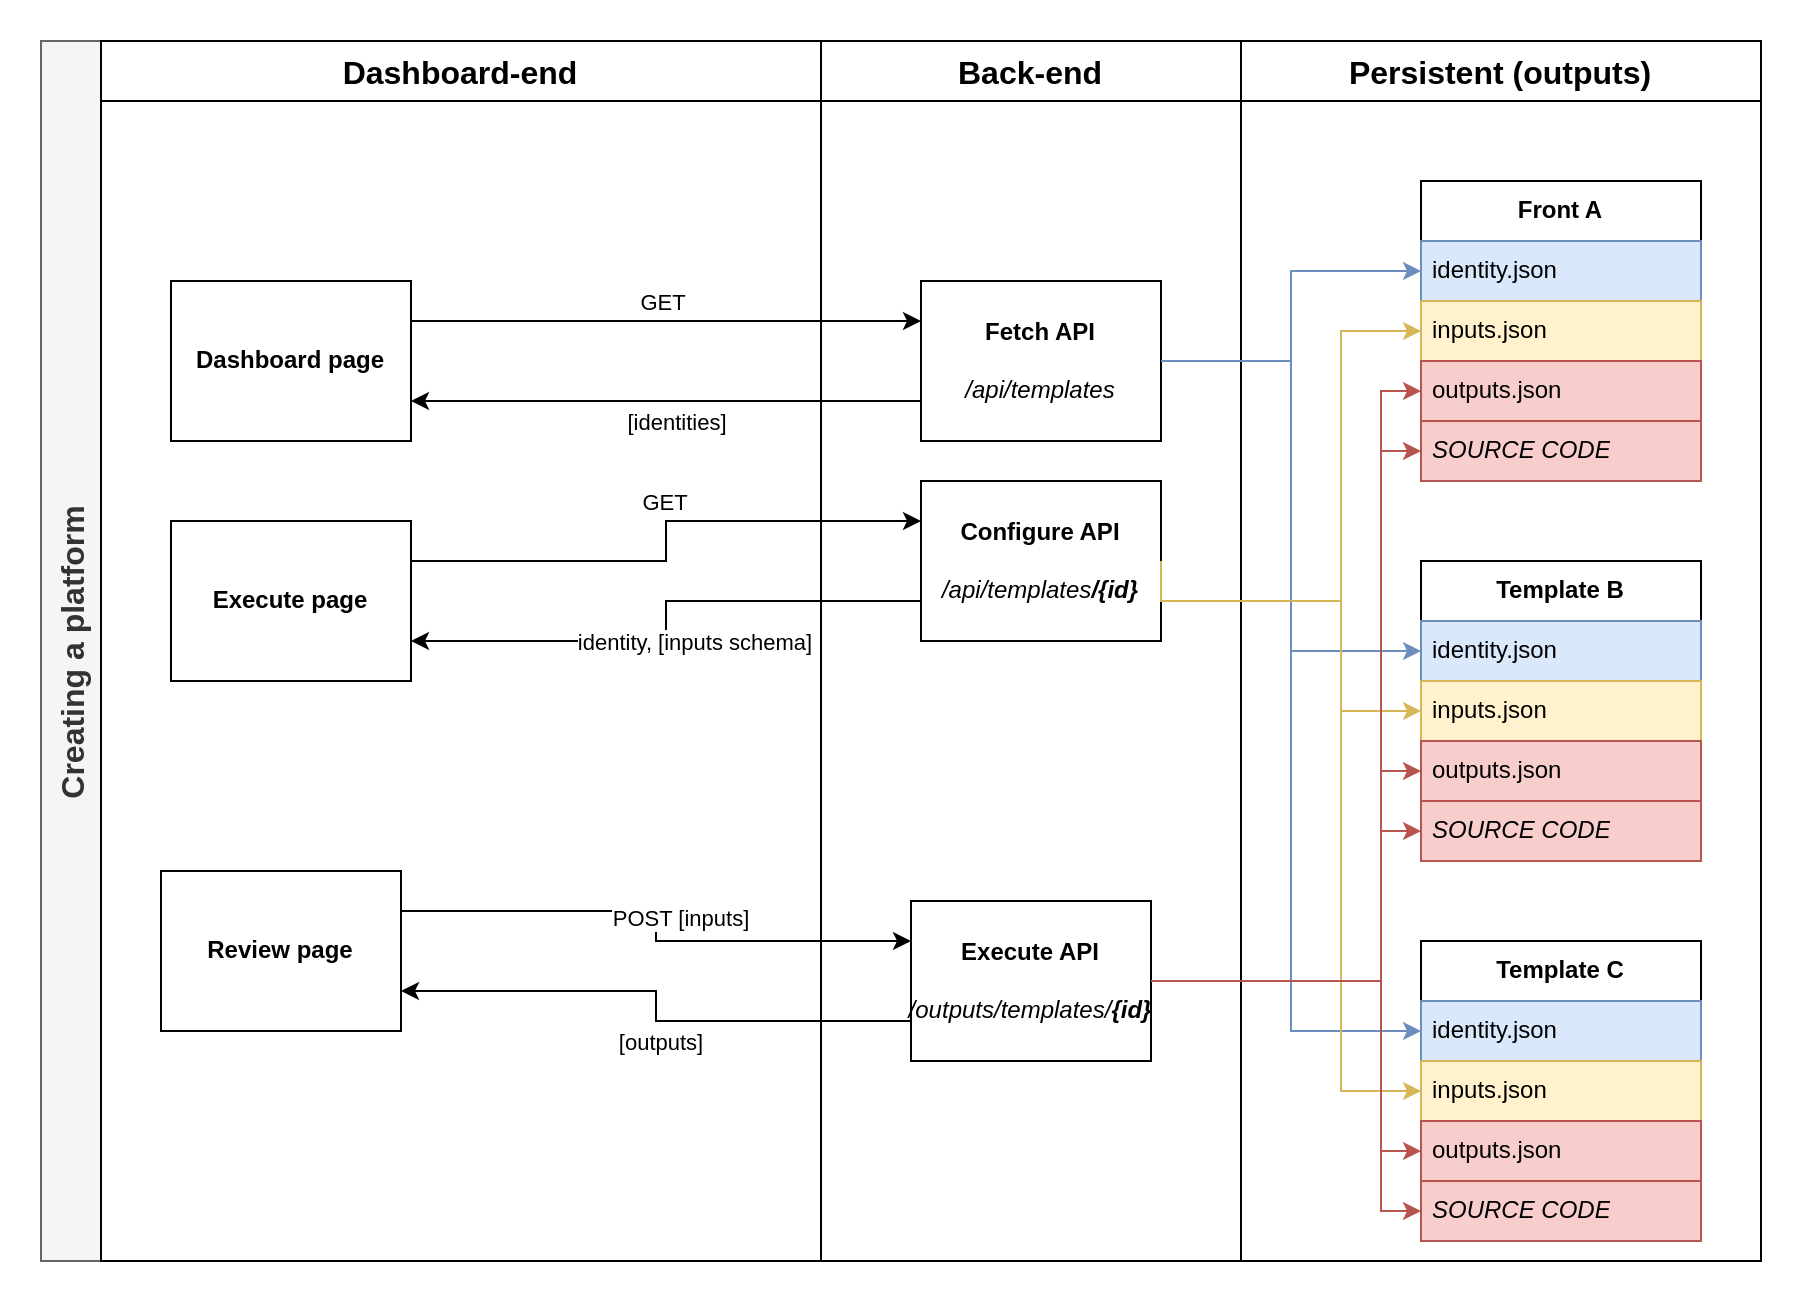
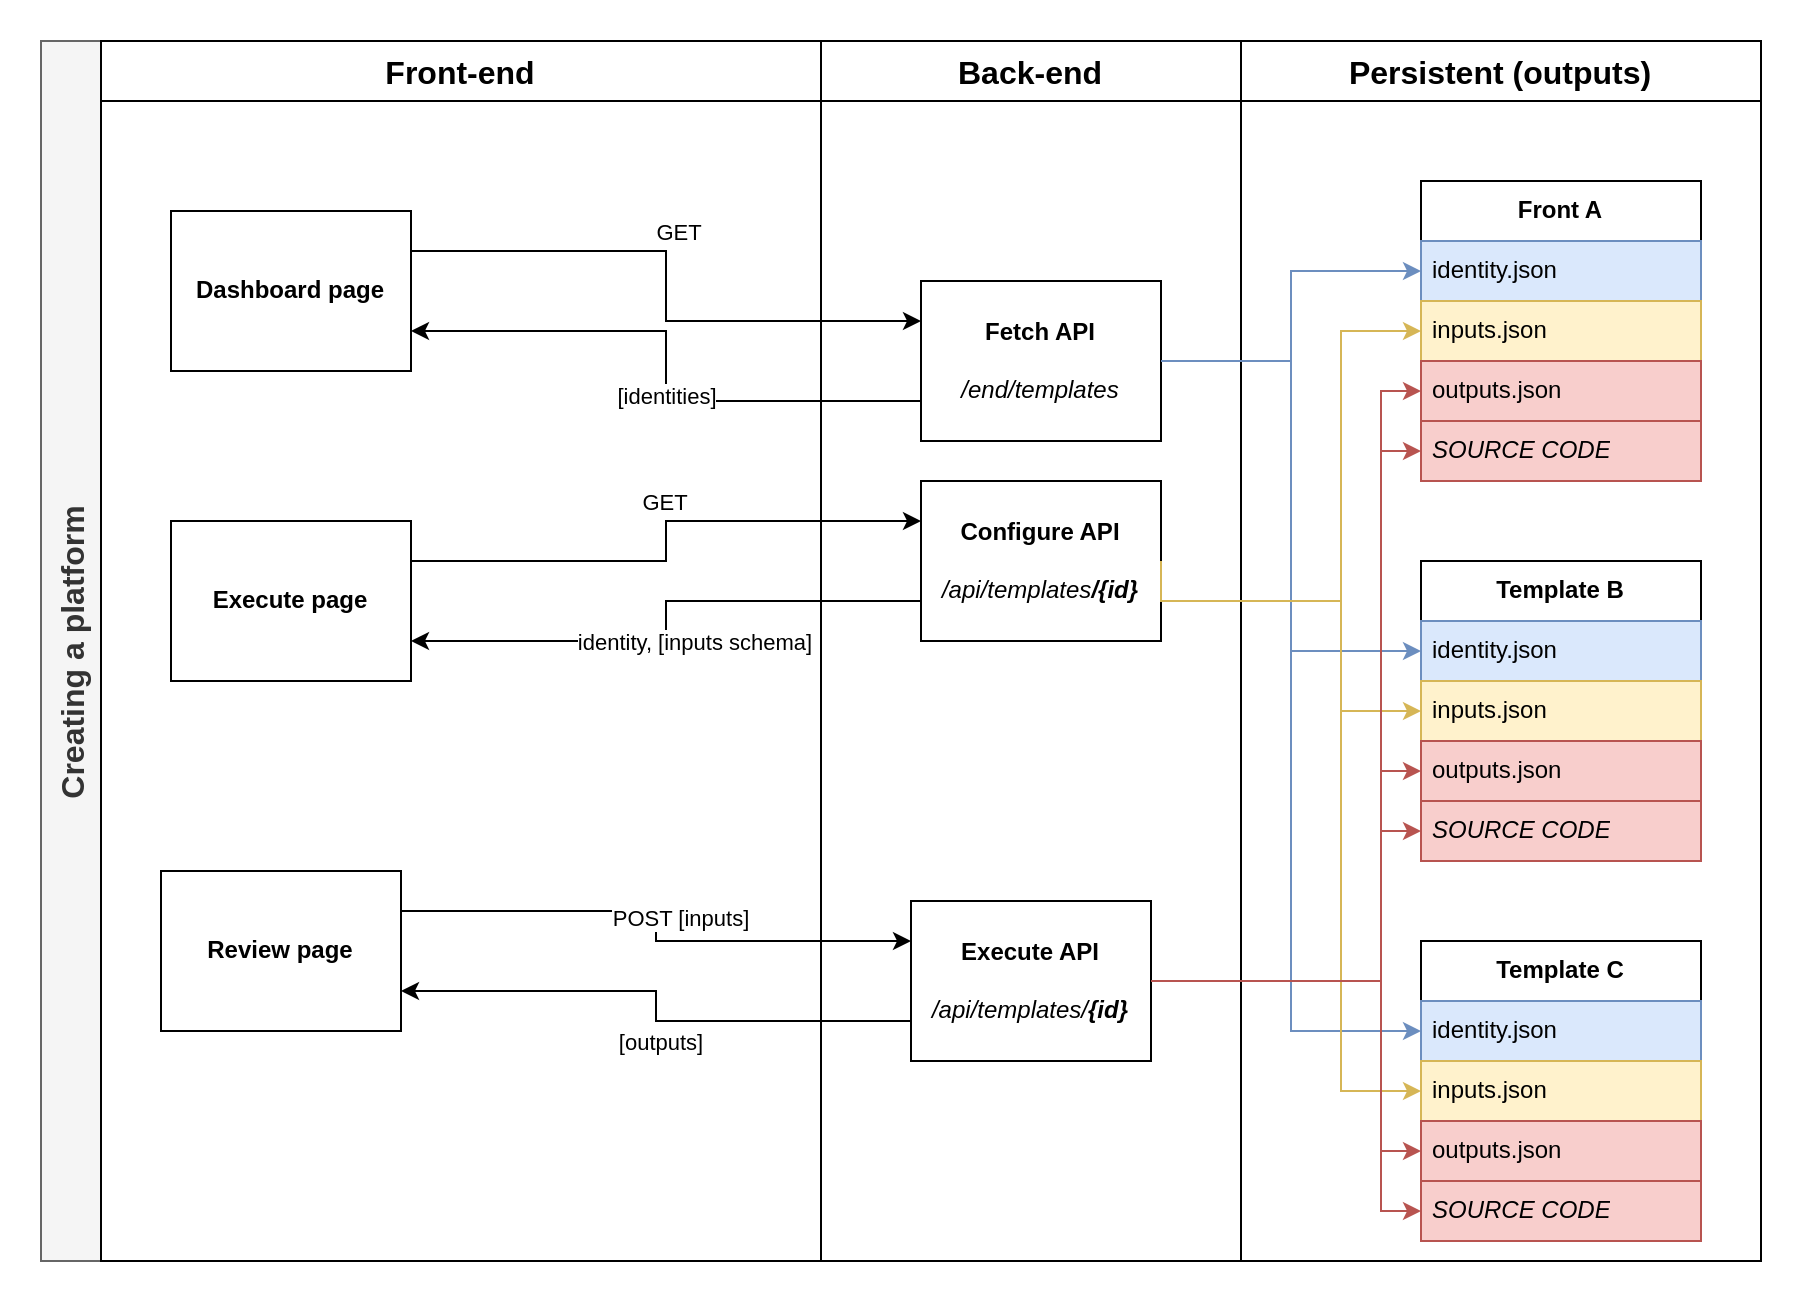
node "Dashboard-end": label "Dashboard-end" -> "Front-end"
node "Dashboard page": moved (291, 361) -> (291, 291)
node "Fetch API /api/templates": label "Fetch API /api/templates" -> "Fetch API /end/templates"
node "Execute API /outputs/templates/{id}": label "Execute API /outputs/templates/{id}" -> "Execute API /api/templates/{id}"
